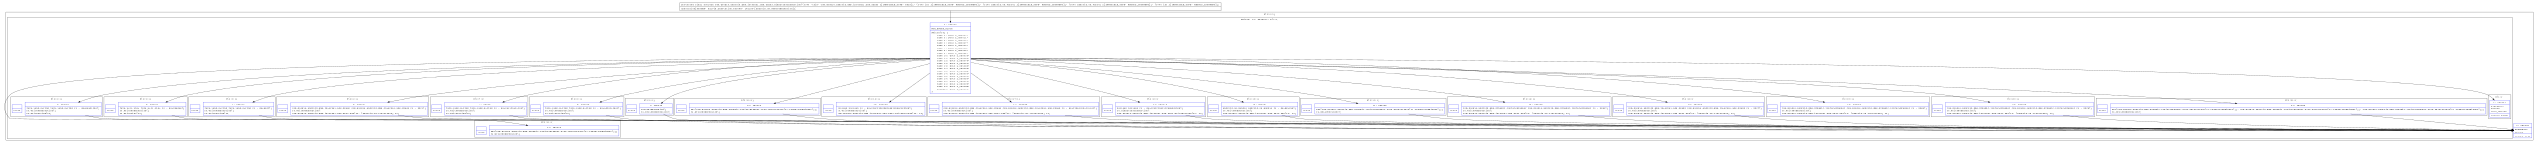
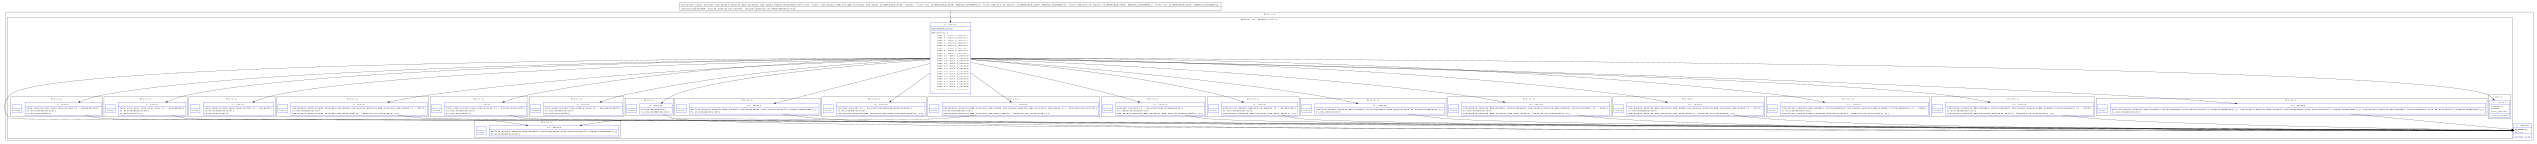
edge "5: 0x001c" -> "3: 0x000f": removed
edge "17: 0x00aa" -> "3: 0x000f": now "17: 0x00aa" -> "11: 0x005e"
edge "8: 0x003d" -> "3: 0x000f": removed
